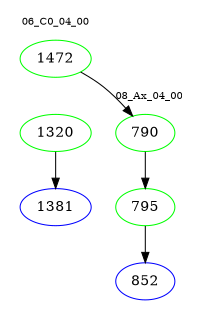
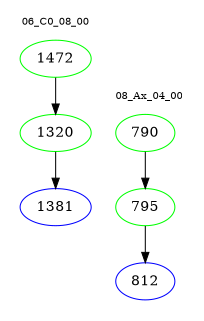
cluster "06_C0_04_00": label "06_C0_04_00" -> "06_C0_08_00"
edge "1472" -> "790": now "1472" -> "1320"
node "852": label "852" -> "812"
